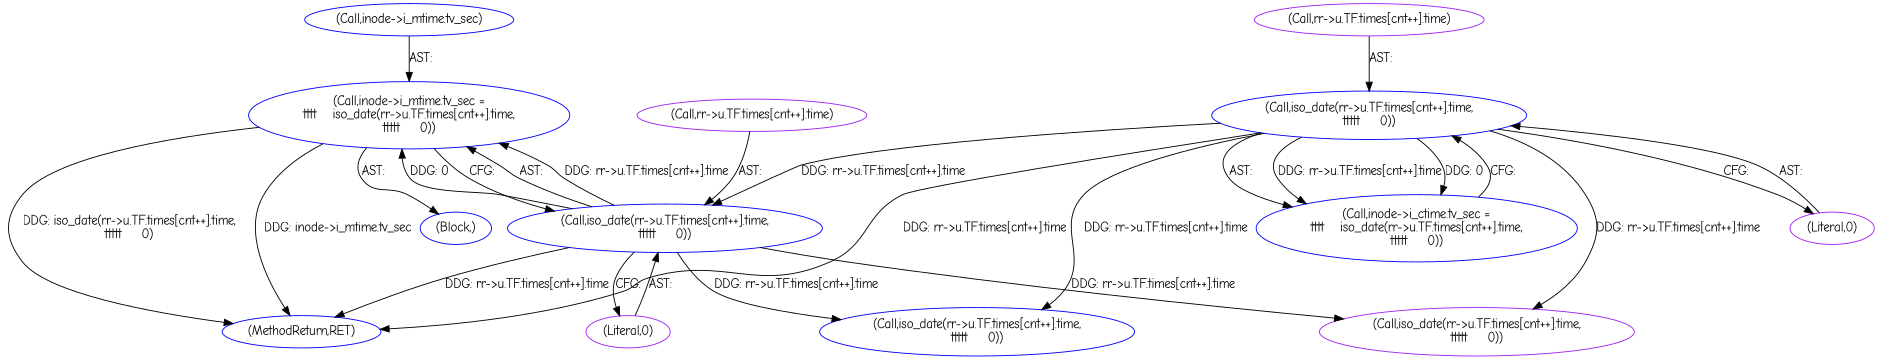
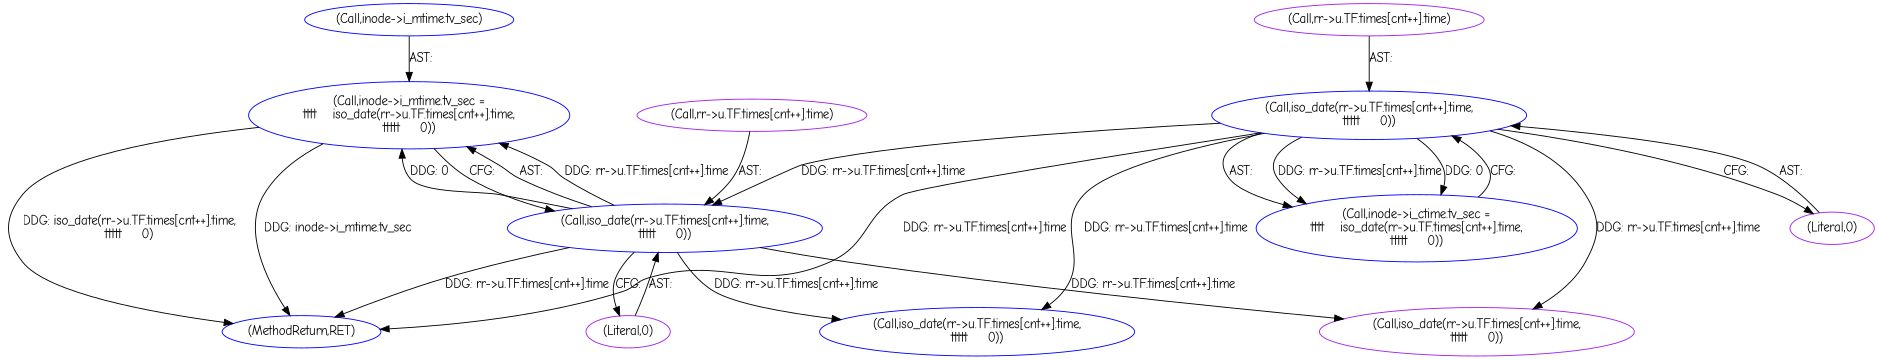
node "(Block,)": removed
